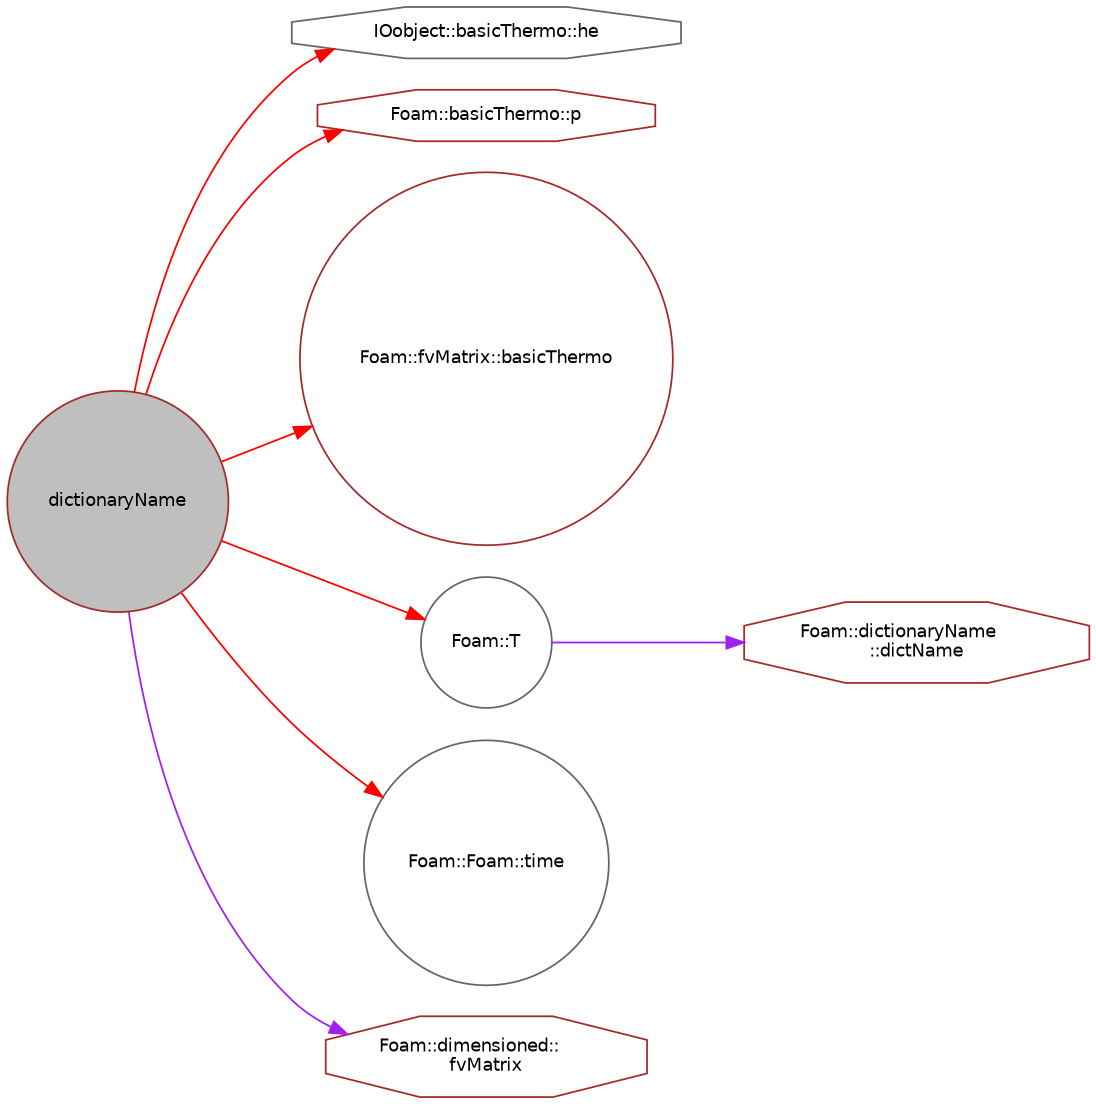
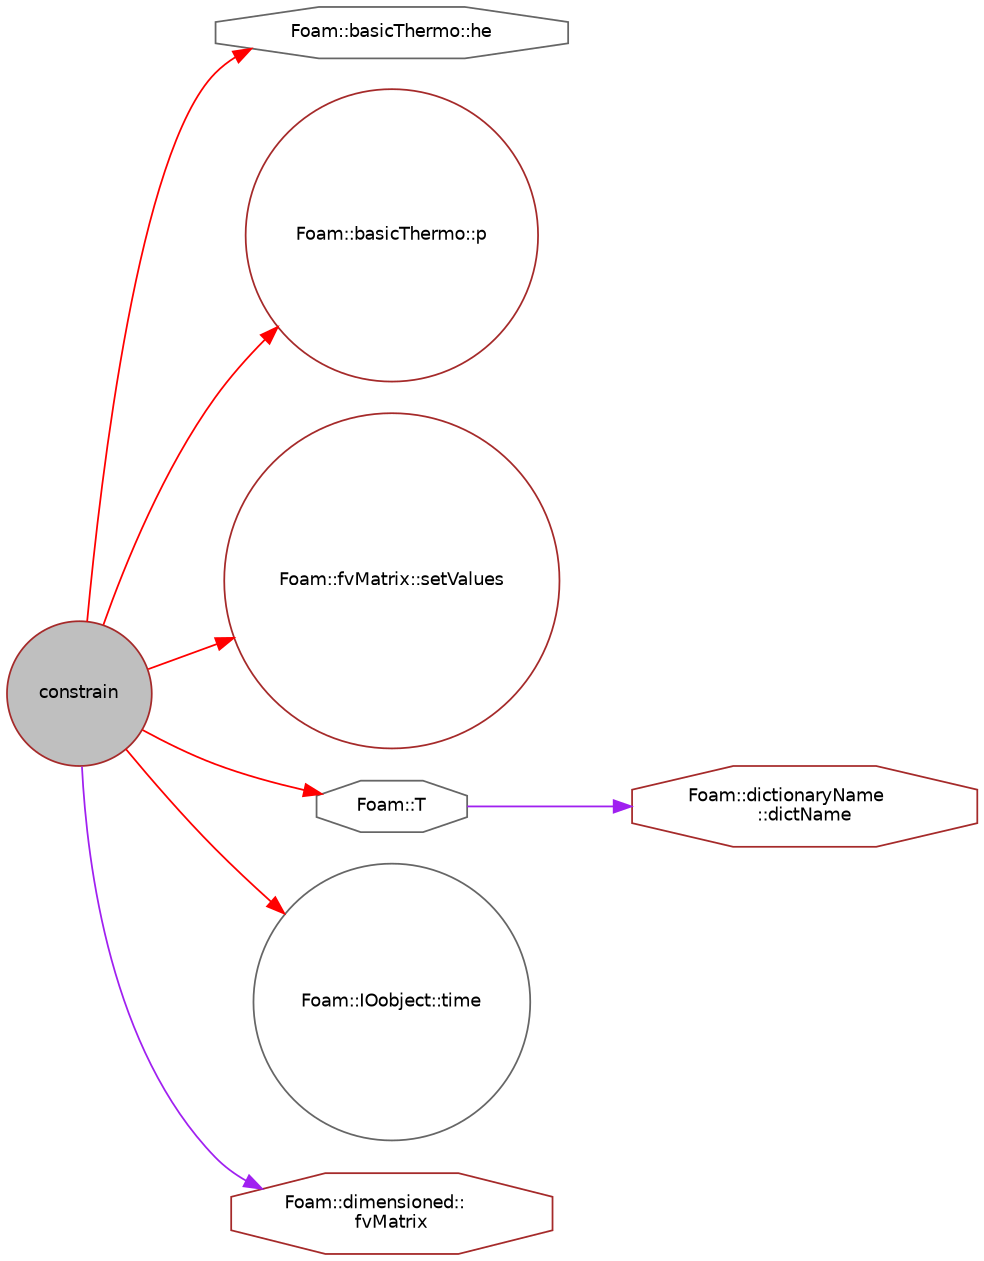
node "IOobject::basicThermo::he": label "IOobject::basicThermo::he" -> "Foam::basicThermo::he"
node "Foam::basicThermo::p": shape octagon -> circle
node "Foam::fvMatrix::basicThermo": label "Foam::fvMatrix::basicThermo" -> "Foam::fvMatrix::setValues"
node "dictionaryName": label "dictionaryName" -> "constrain"
node "Foam::T": shape circle -> octagon
node "Foam::Foam::time": label "Foam::Foam::time" -> "Foam::IOobject::time"
